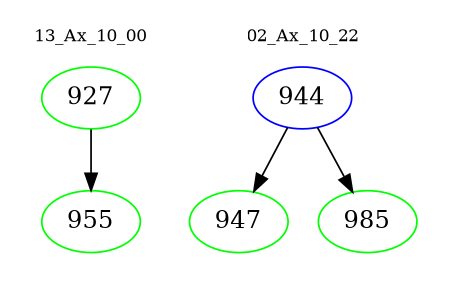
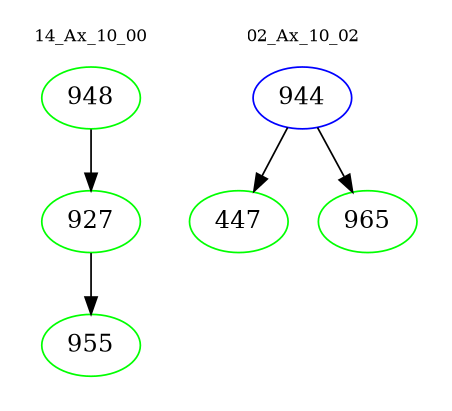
cluster "13_Ax_10_00": label "13_Ax_10_00" -> "14_Ax_10_00"
cluster "02_Ax_10_22": label "02_Ax_10_22" -> "02_Ax_10_02"
node "948": added
node "947": label "947" -> "447"
node "985": label "985" -> "965"
